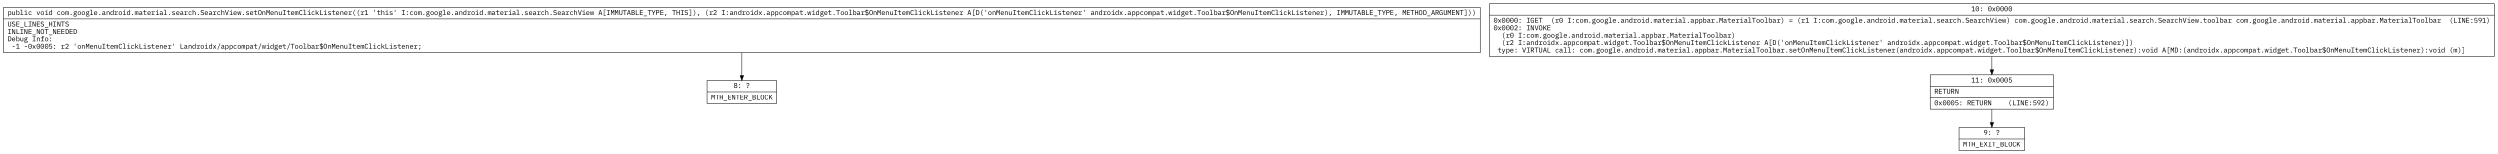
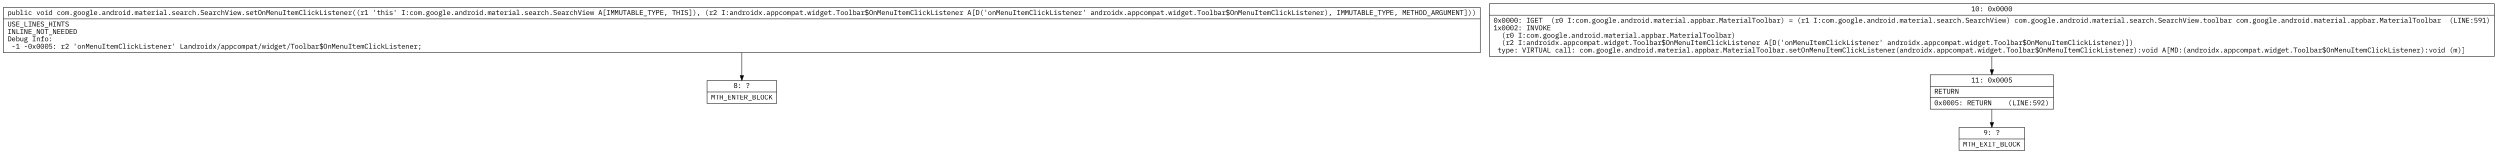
node "10: 0x0000": text "0x0002: INVOKE" -> "1x0002: INVOKE"
